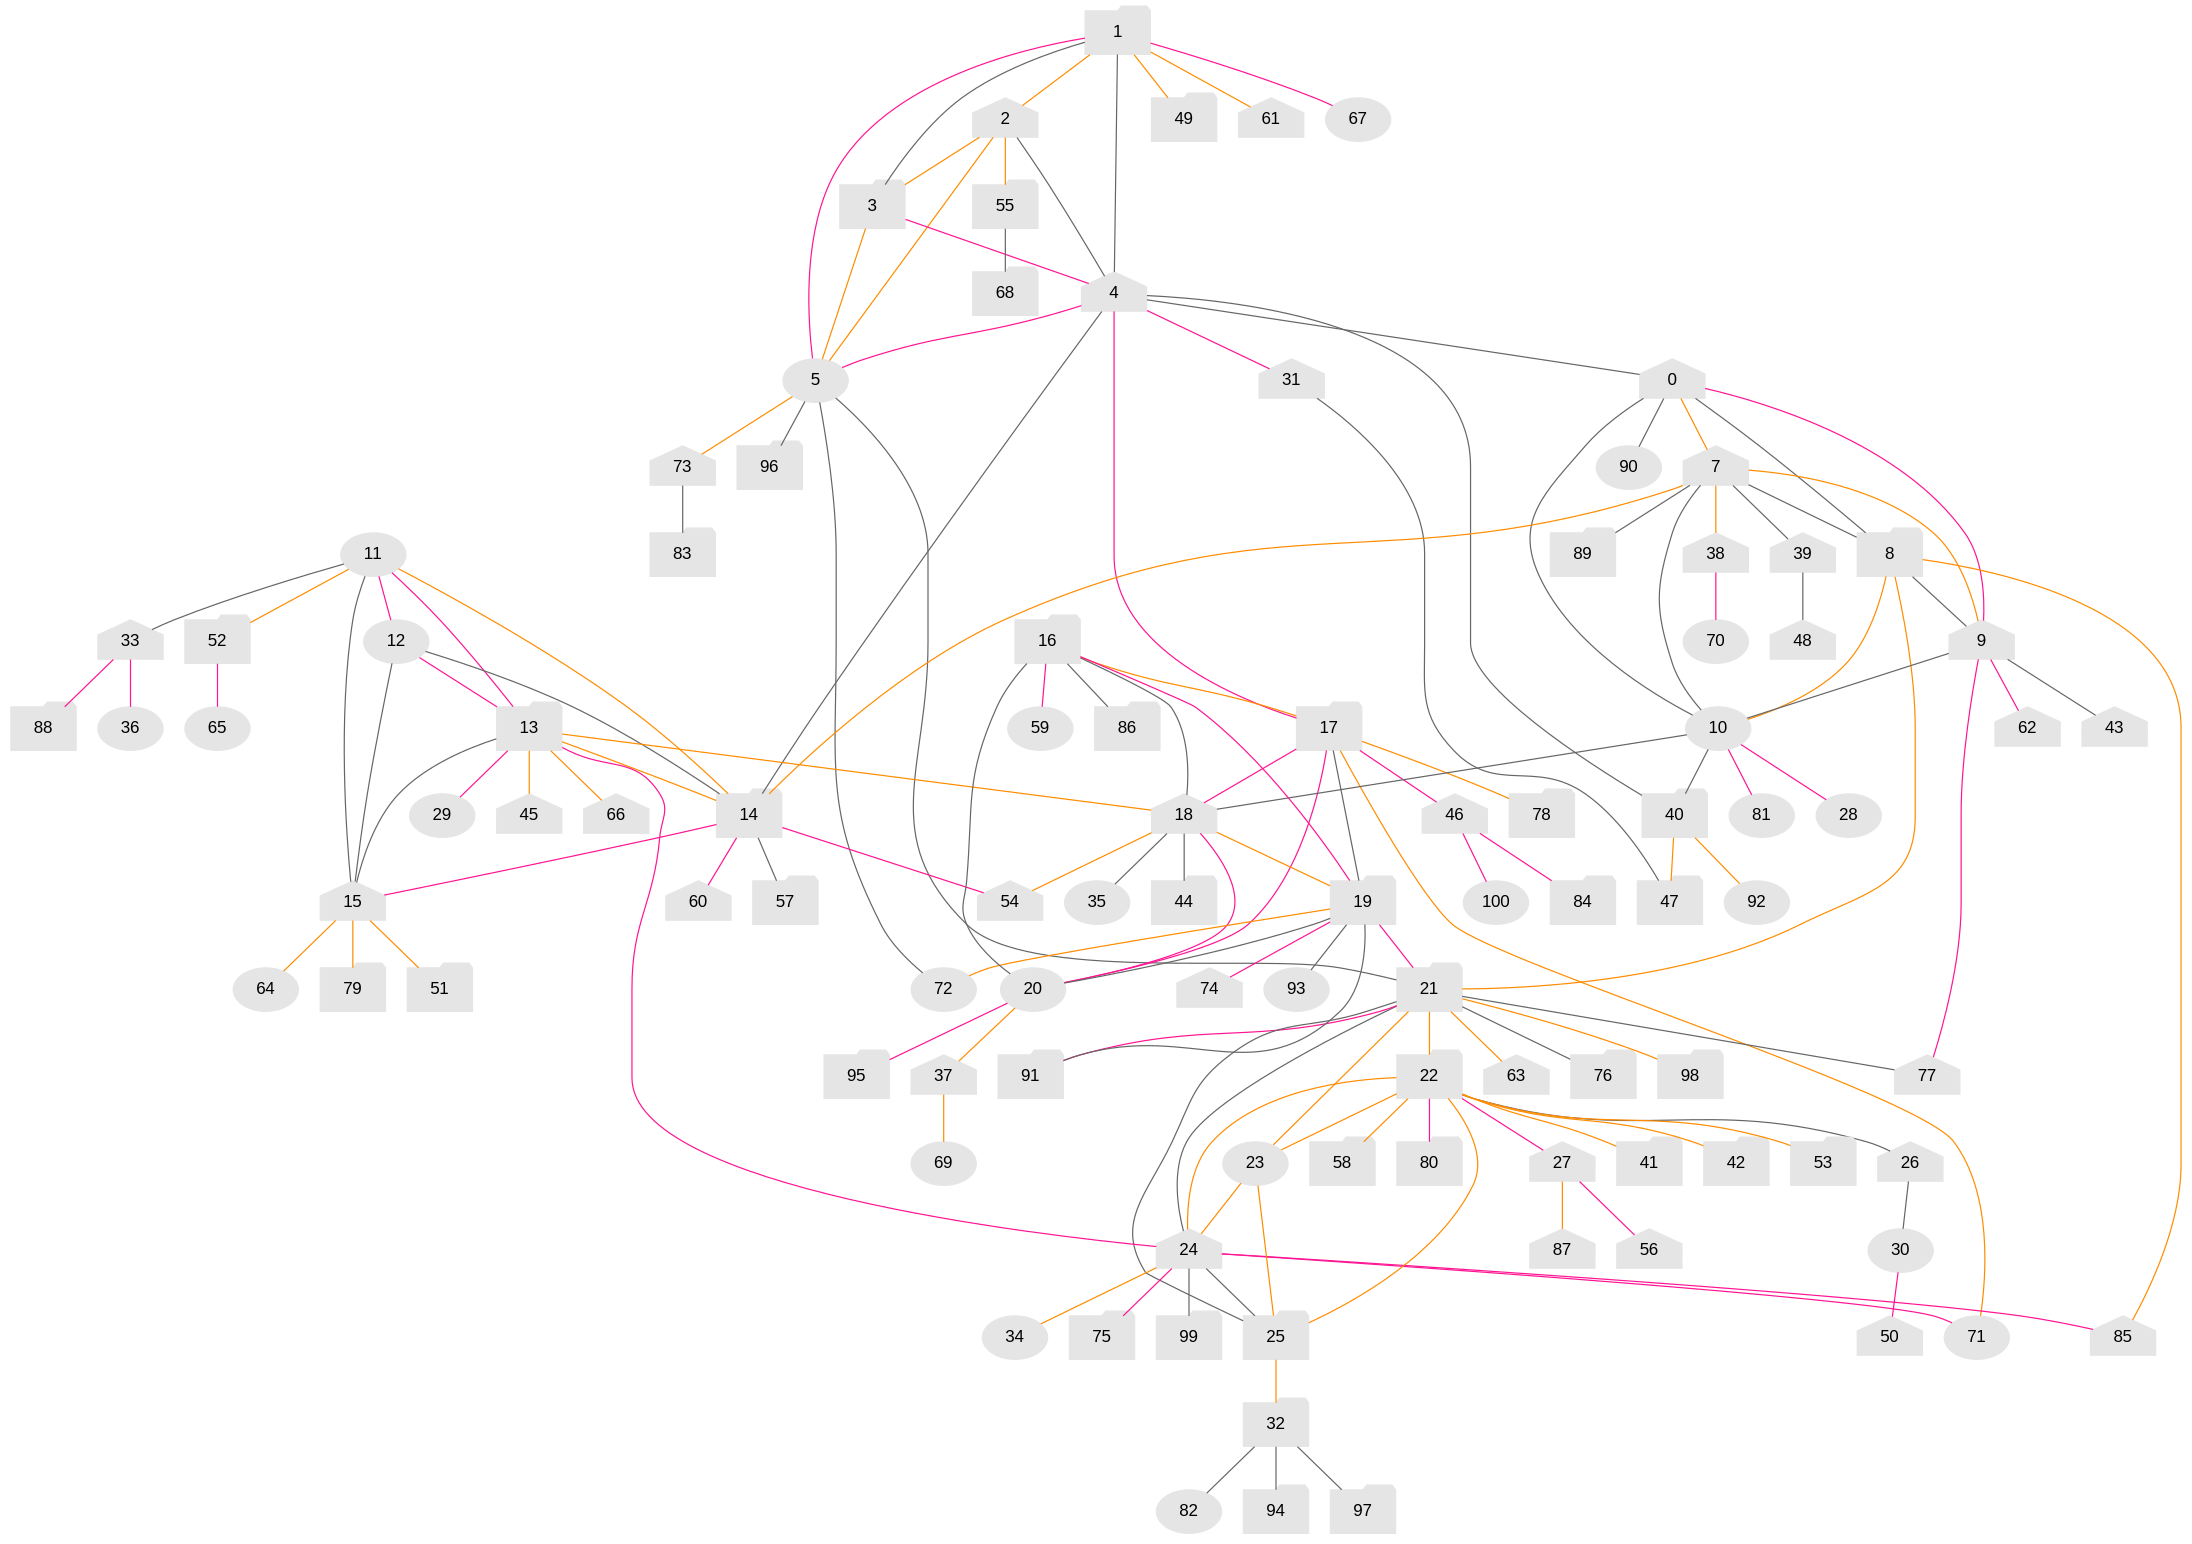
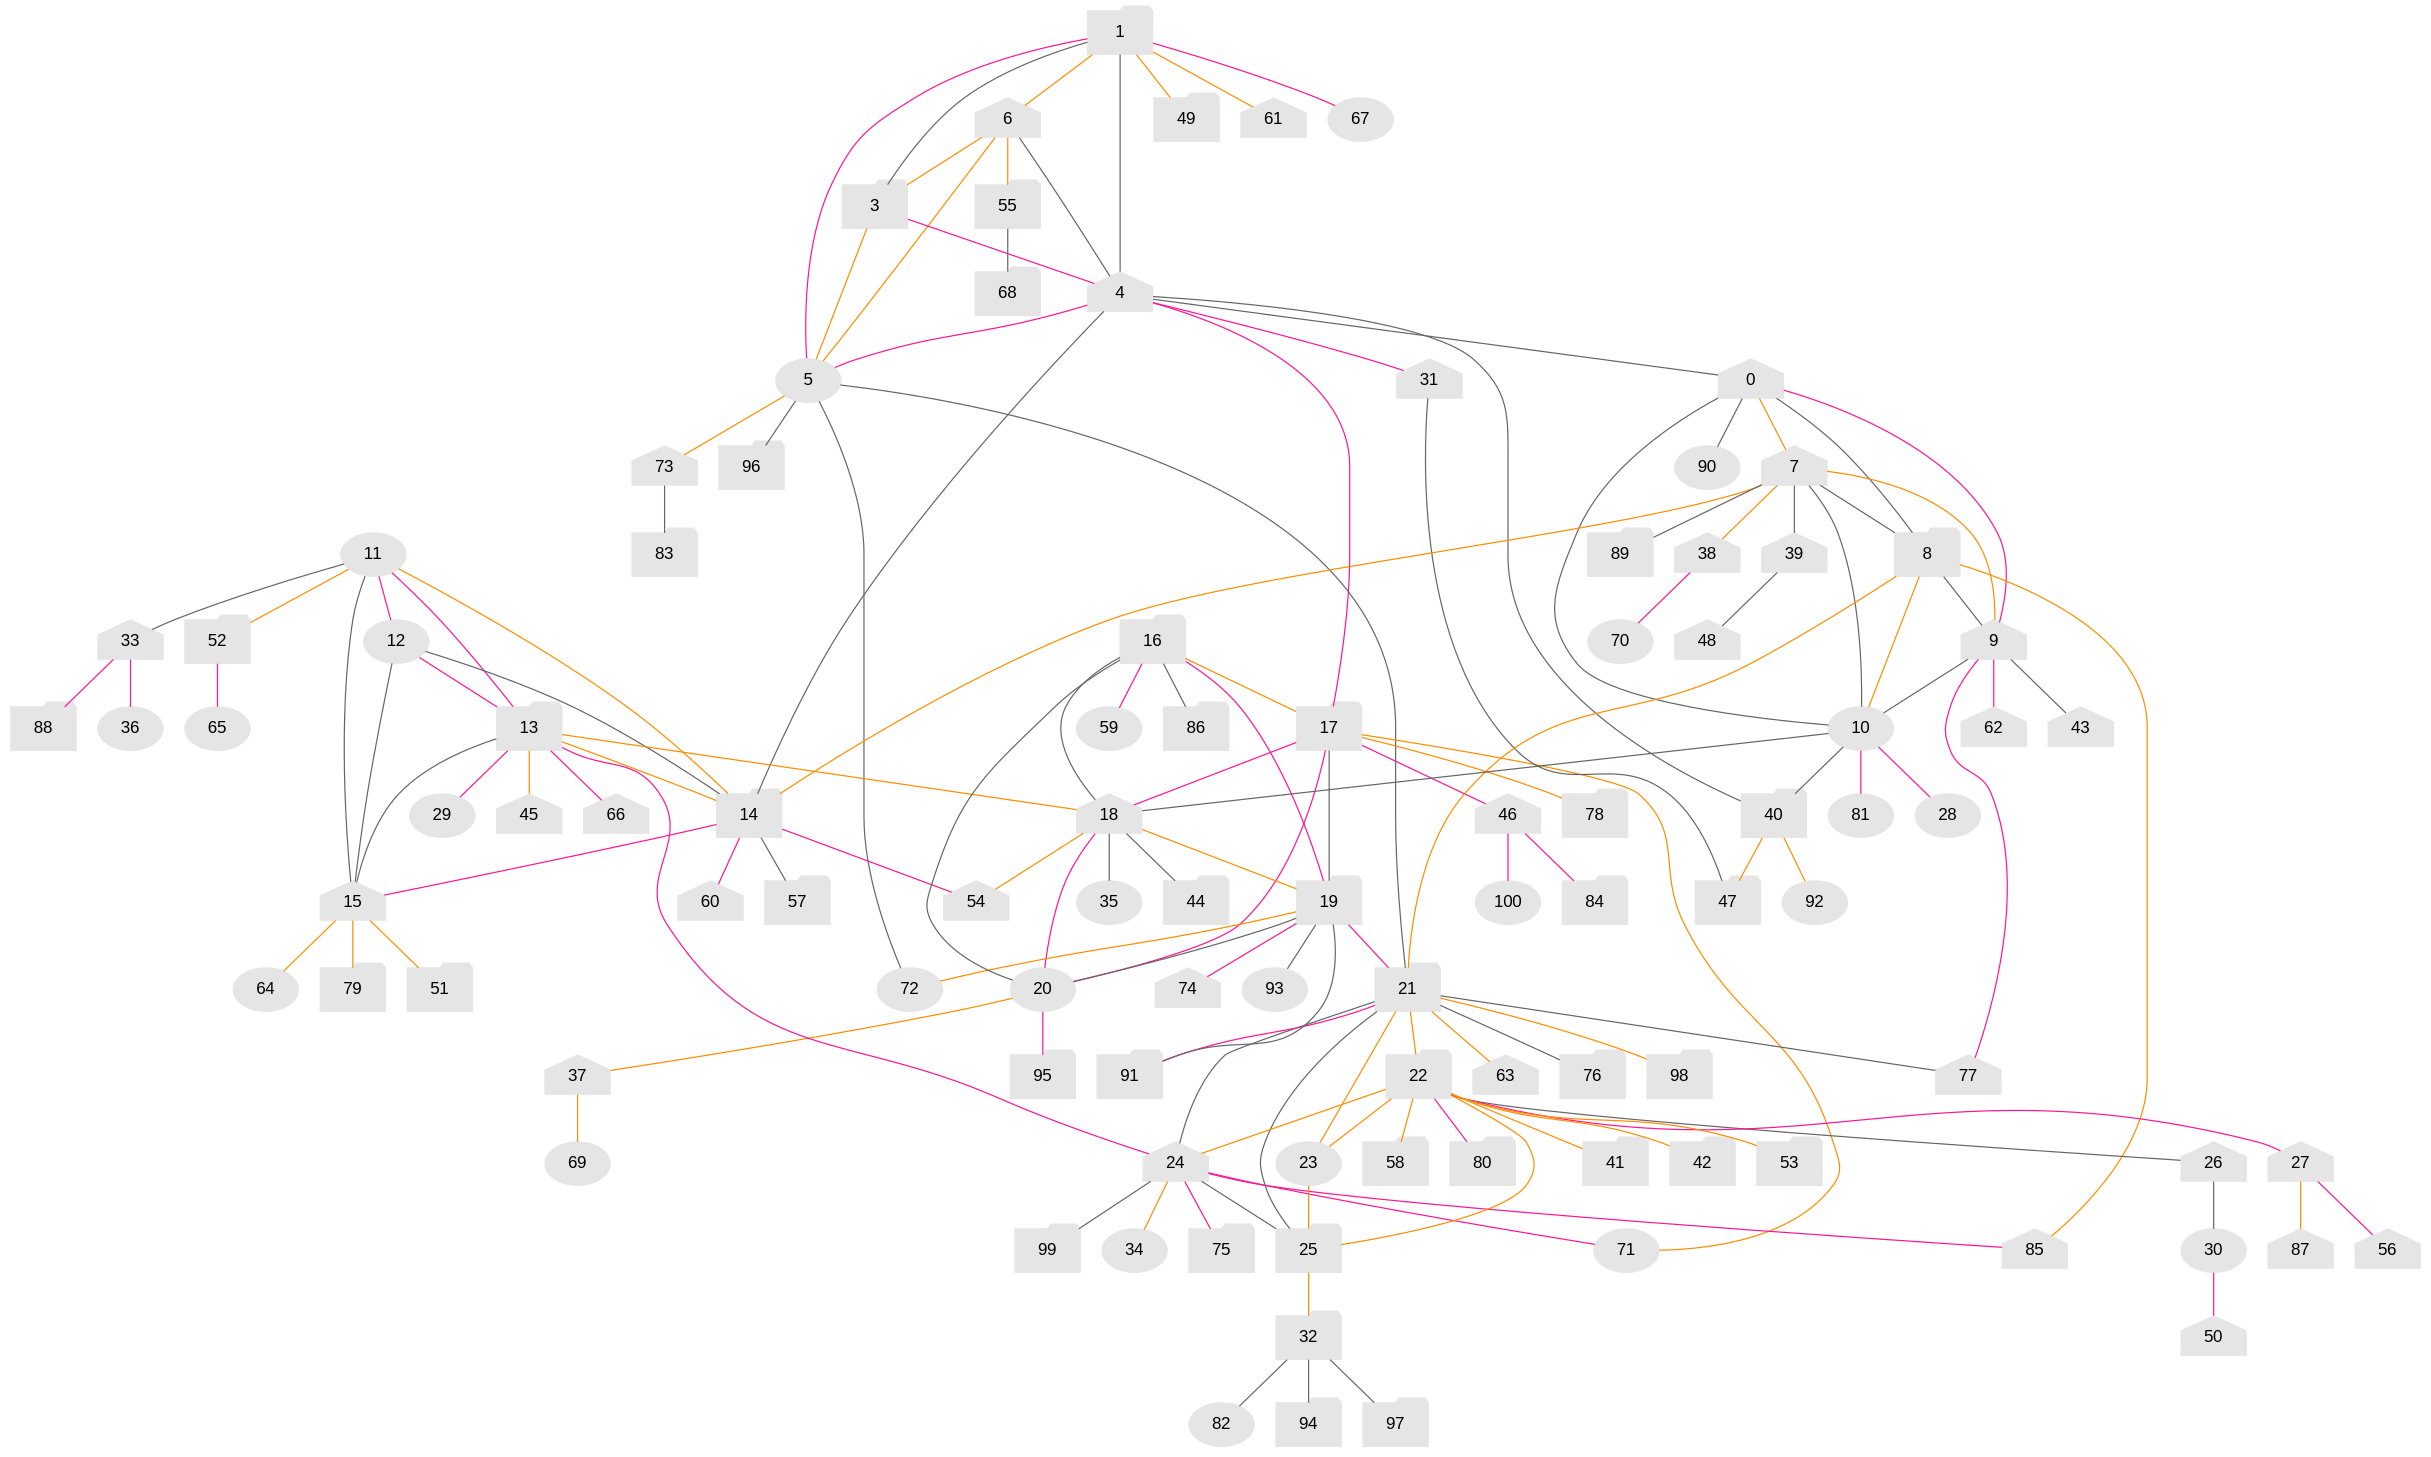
node "2": label "2" -> "6"
edge "13" -- "66": color darkorange -> deeppink
edge "23" -- "24": removed
